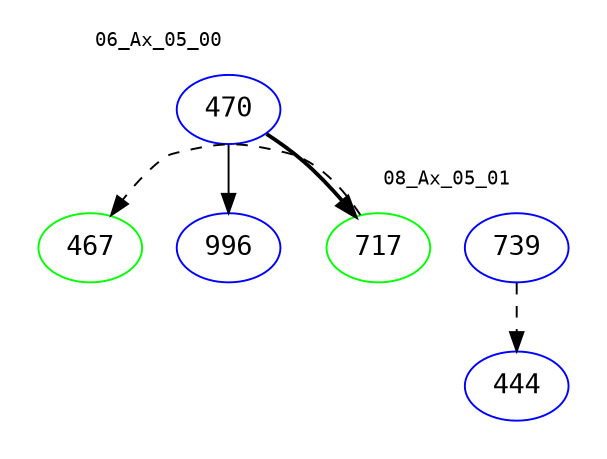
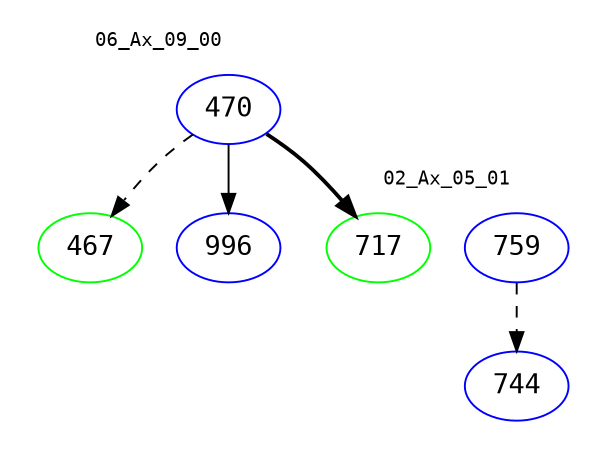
cluster "06_Ax_05_00": label "06_Ax_05_00" -> "06_Ax_09_00"
edge "717" -> "467": now "470" -> "467"
cluster "08_Ax_05_01": label "08_Ax_05_01" -> "02_Ax_05_01"
node "739": label "739" -> "759"
node "444": label "444" -> "744"
